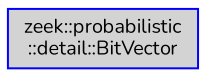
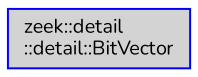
node "zeek::probabilistic ::detail::BitVector": label "zeek::probabilistic ::detail::BitVector" -> "zeek::detail ::detail::BitVector"
